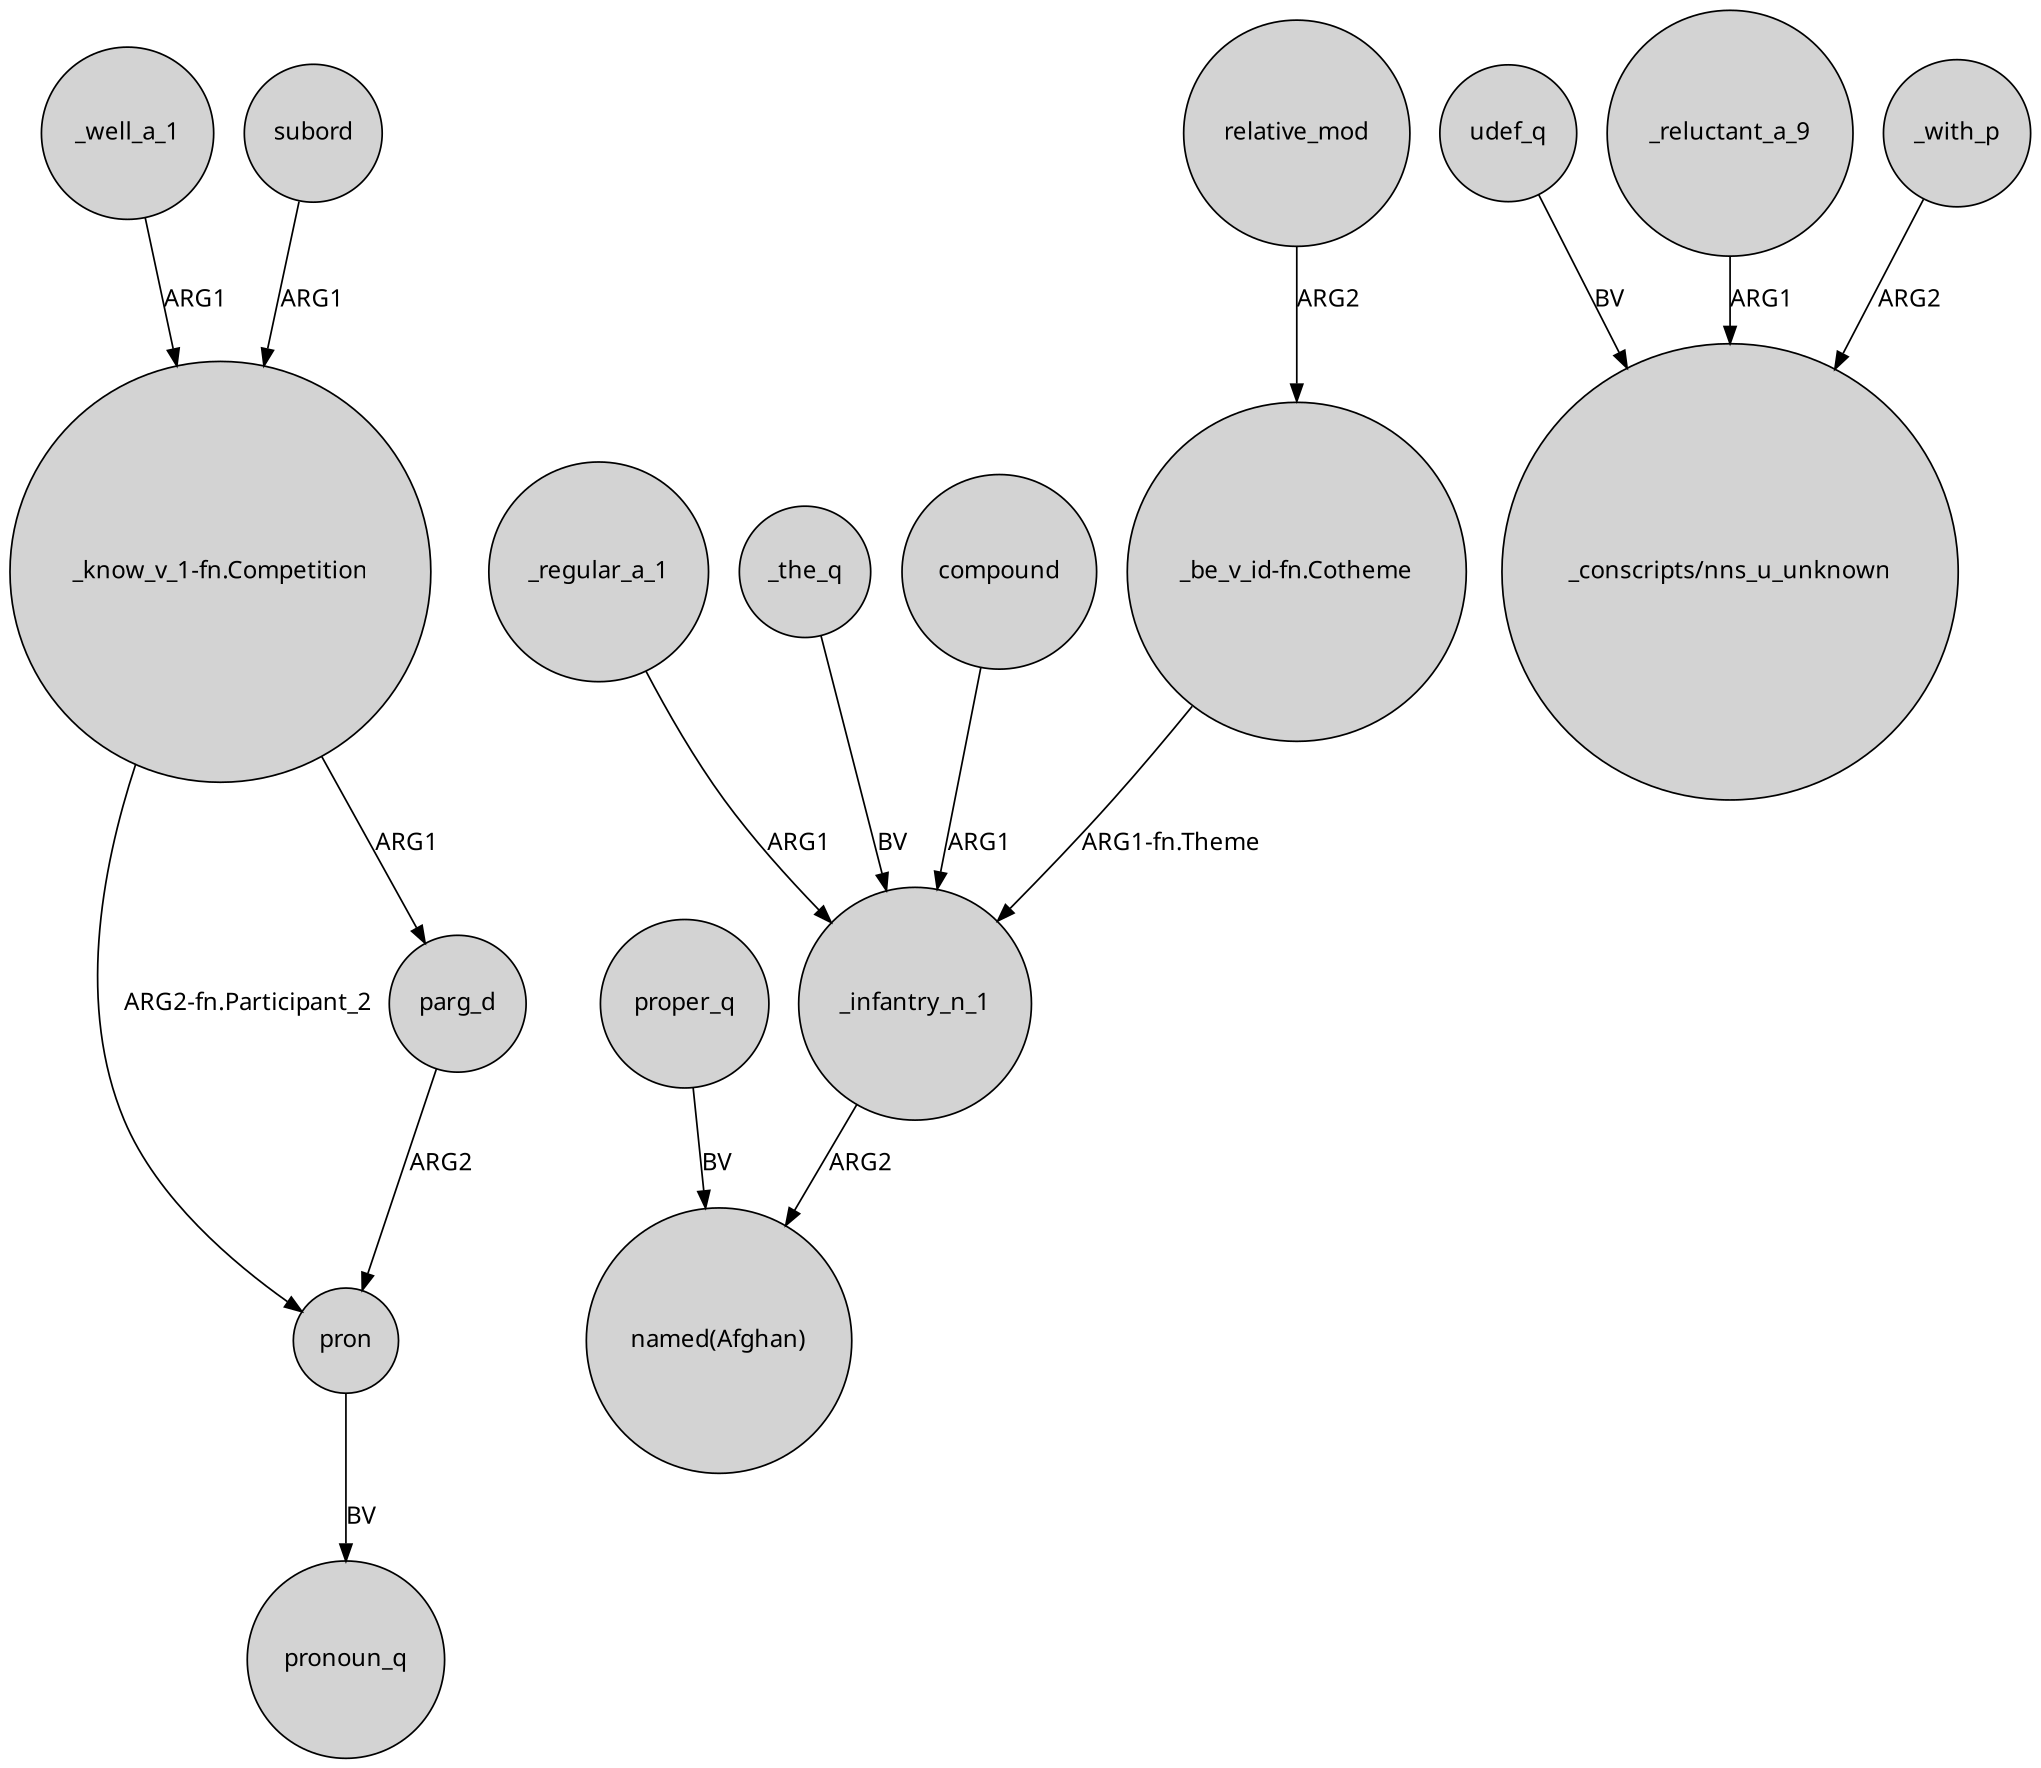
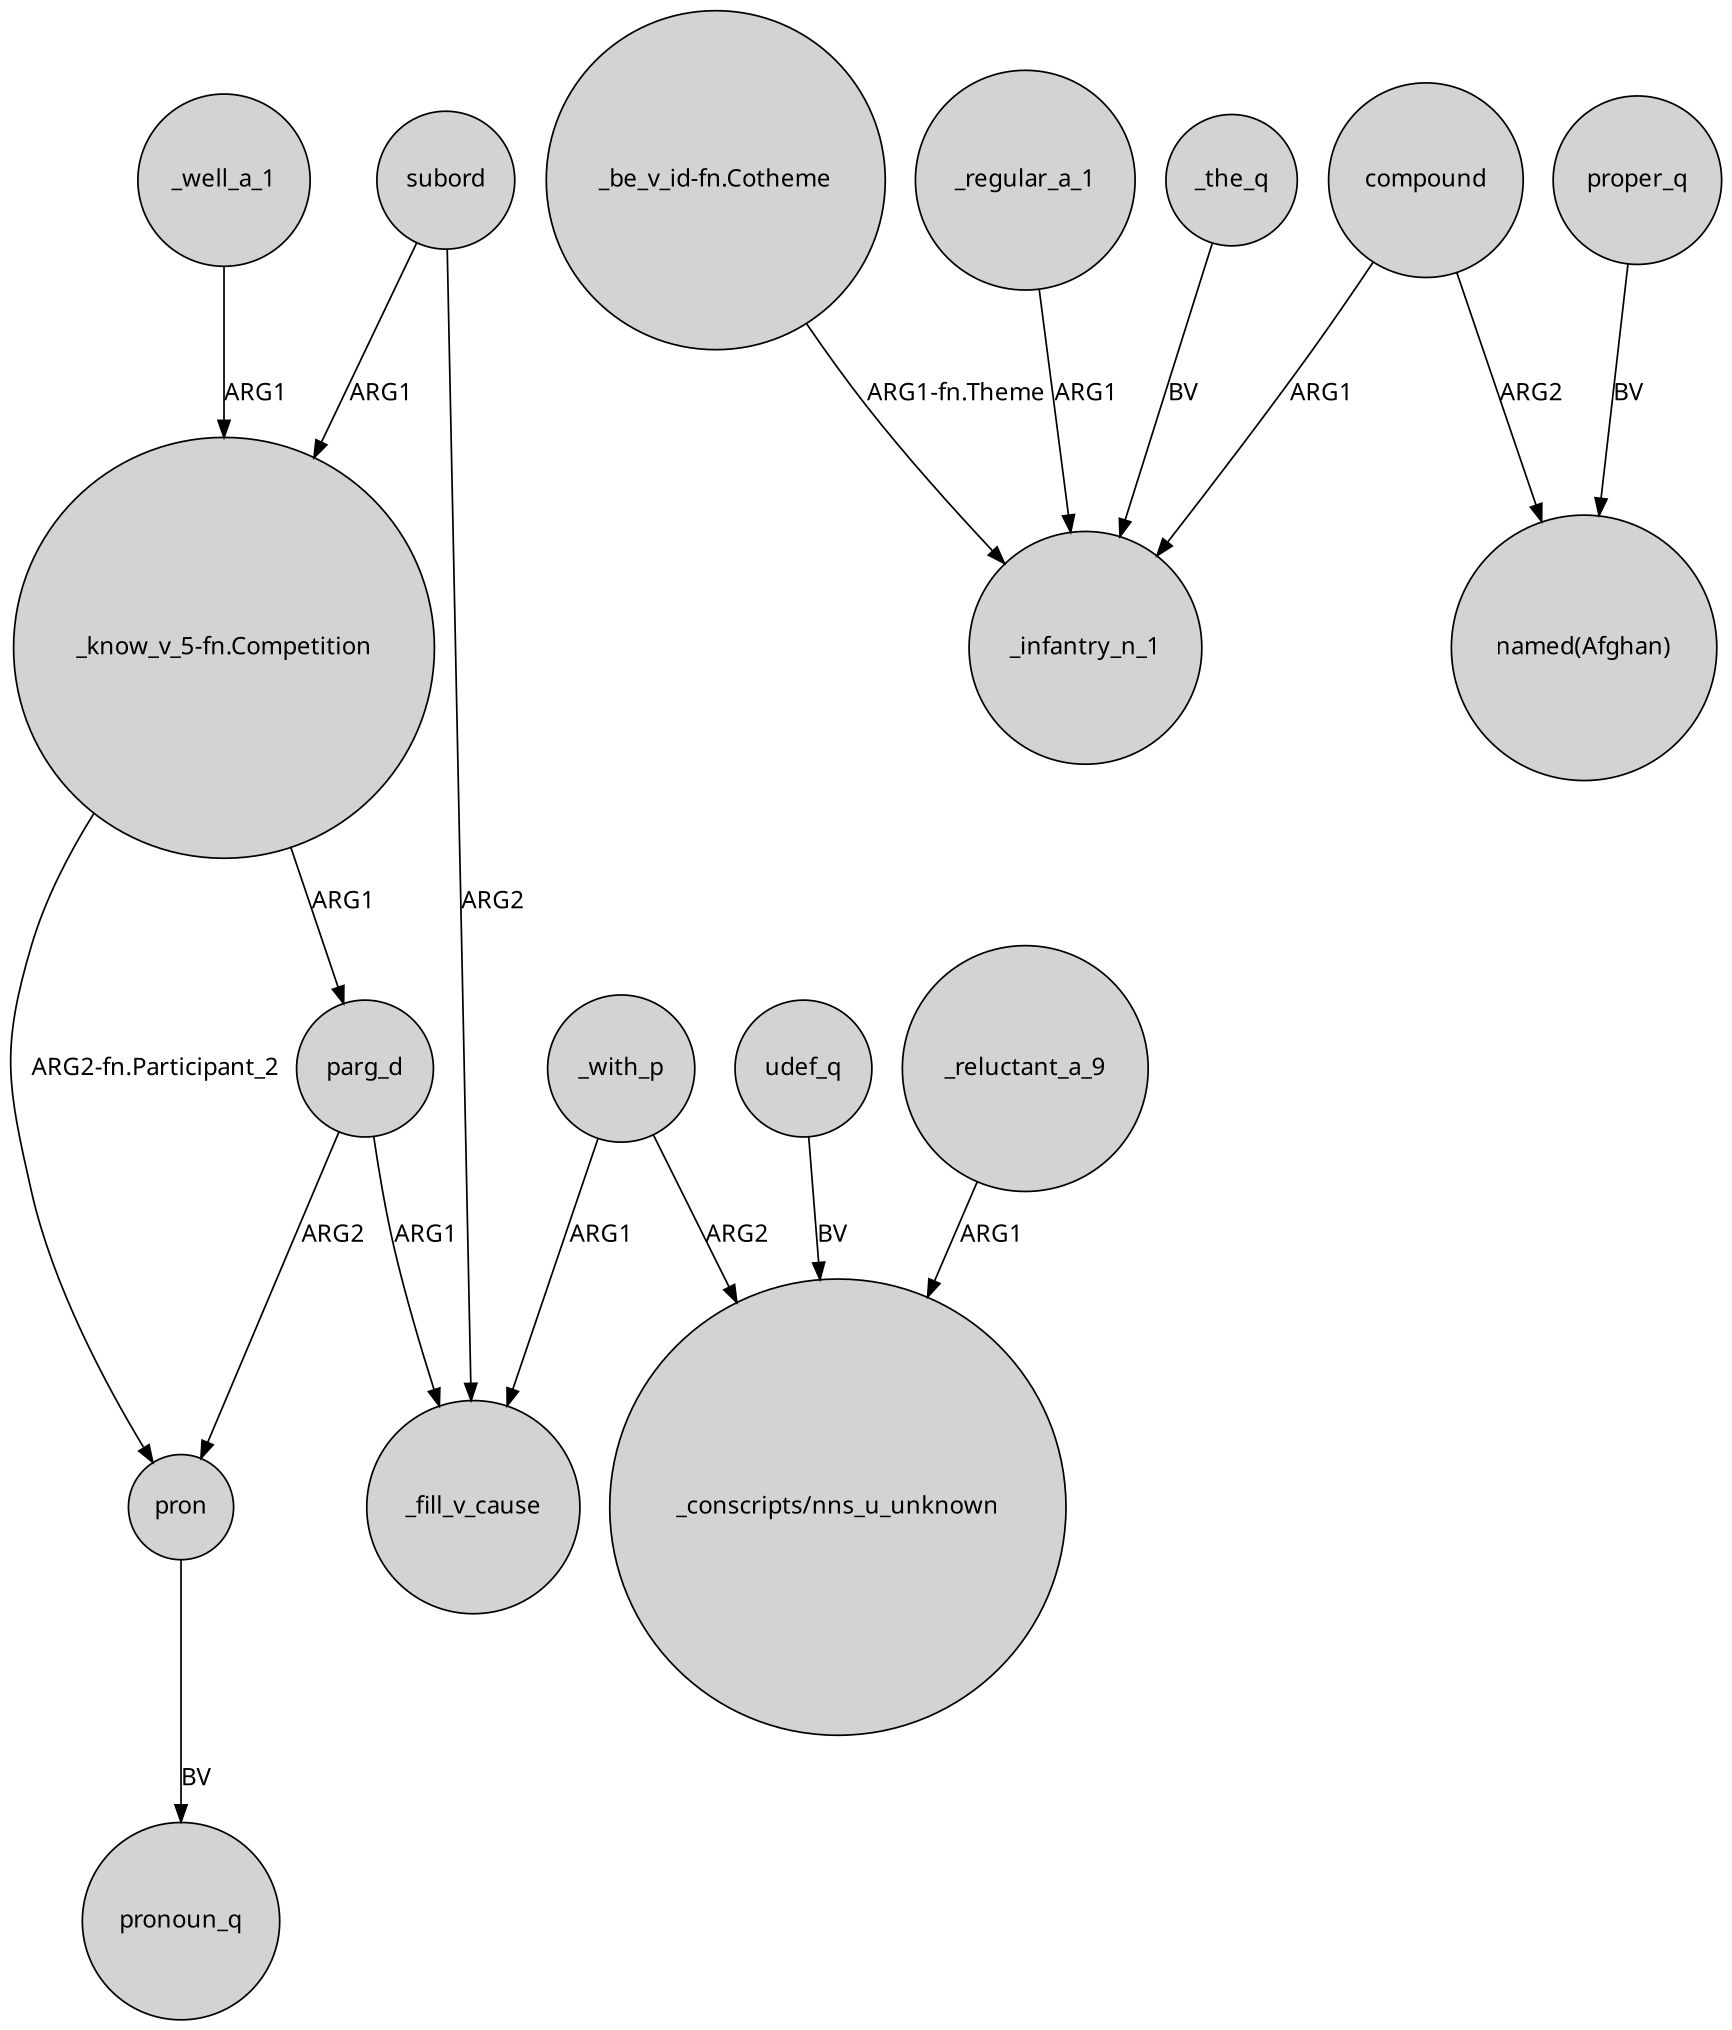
node "relative_mod": removed
node "_know_v_1-fn.Competition": label "_know_v_1-fn.Competition" -> "_know_v_5-fn.Competition"
edge "_infantry_n_1" -> "named(Afghan)": now "compound" -> "named(Afghan)"
node "_fill_v_cause": added
